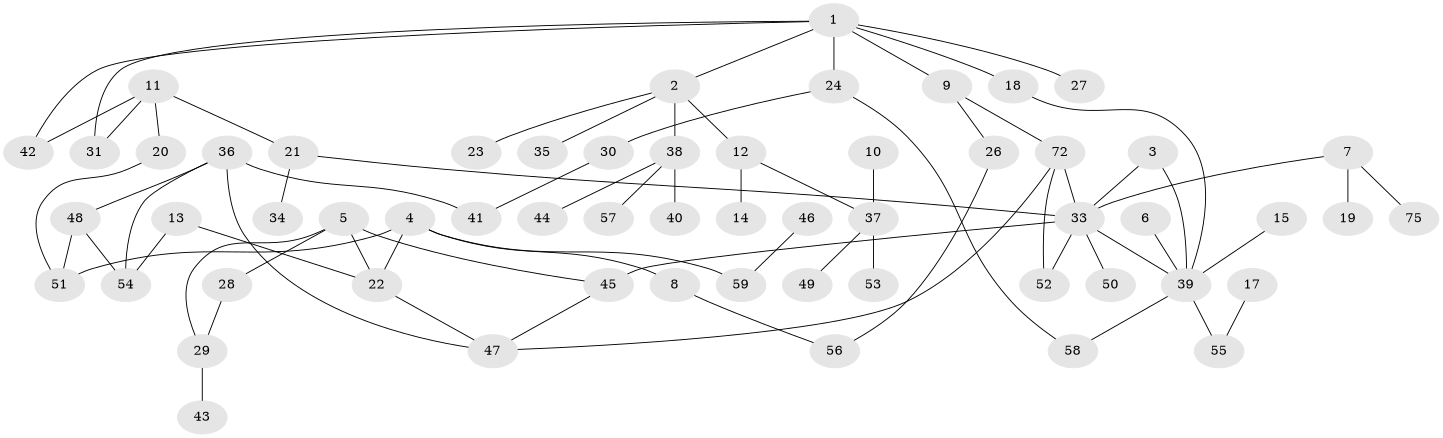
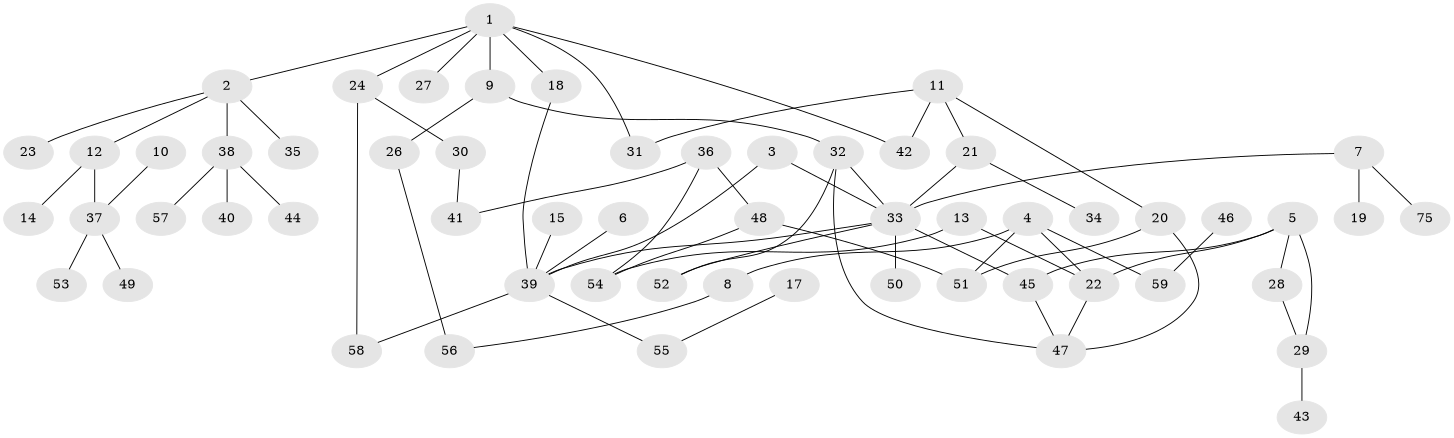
node "72": label "72" -> "32"
edge "36" -- "47": now "20" -- "47"
